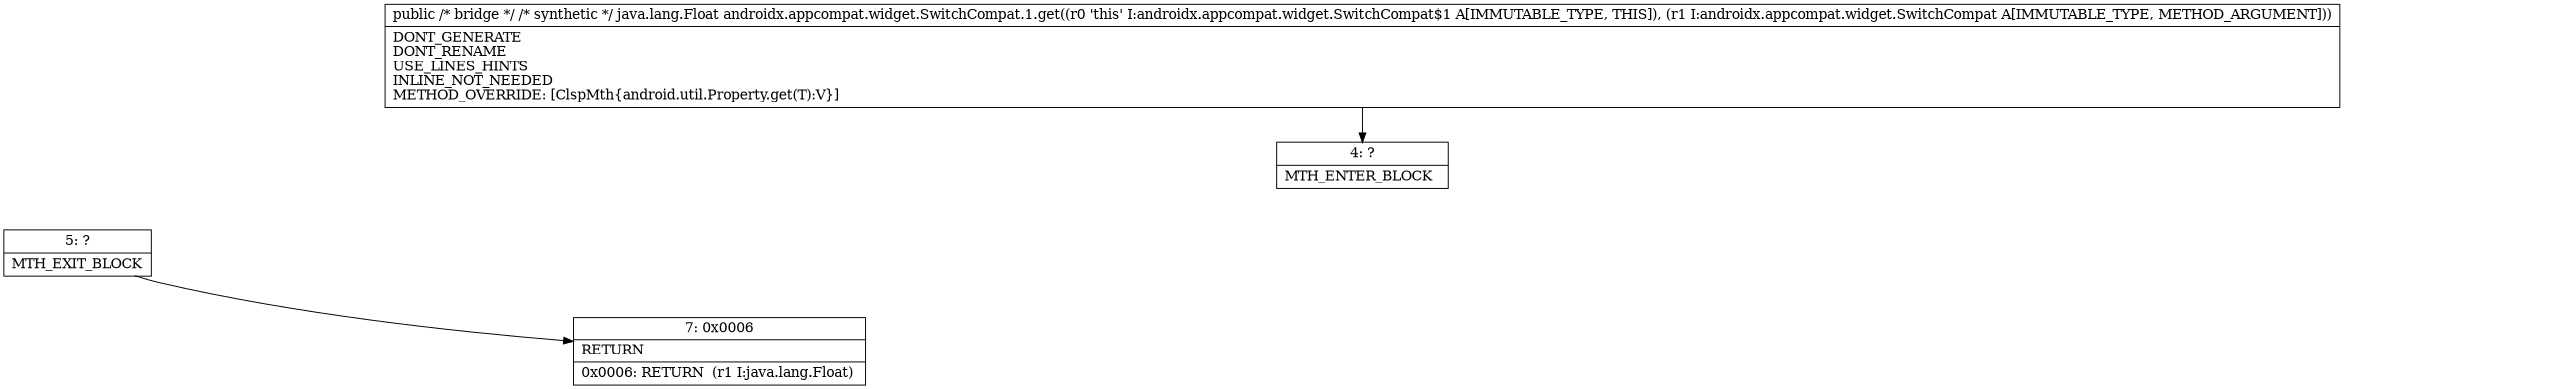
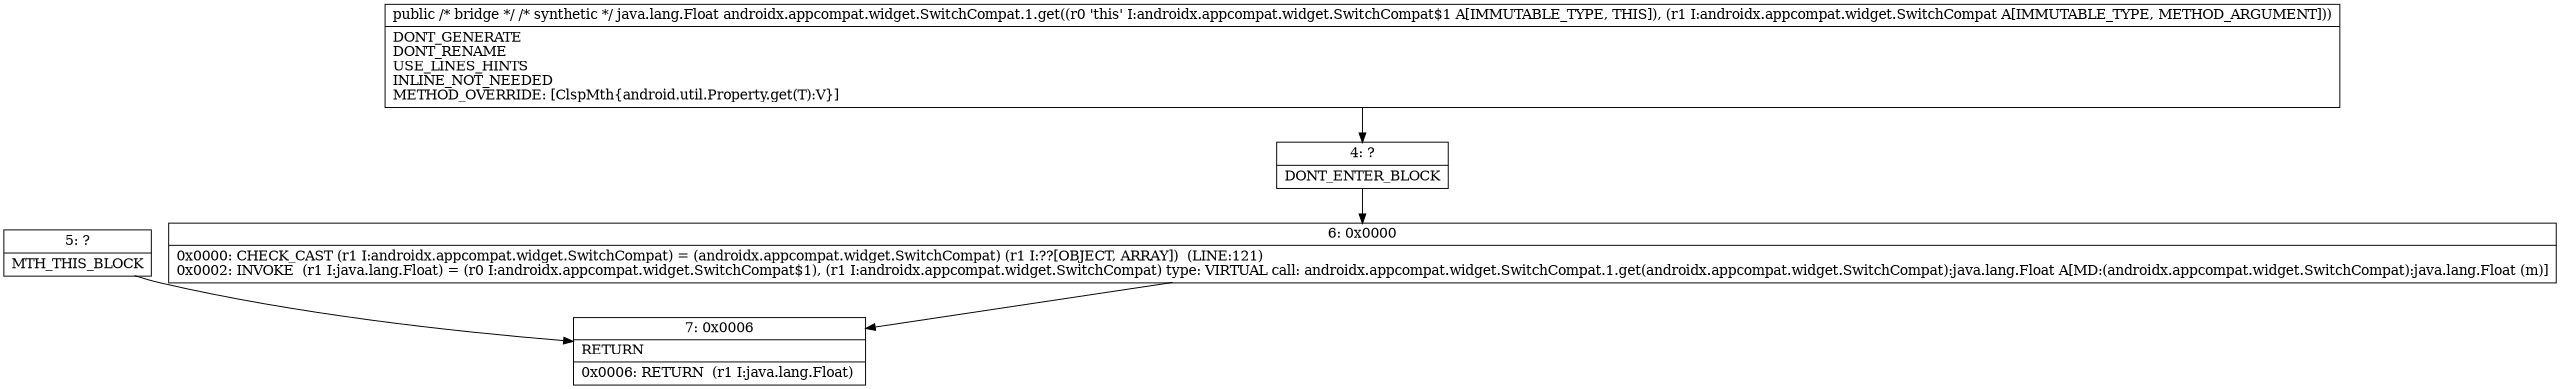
node "4: ?": text "MTH_ENTER_BLOCK" -> "DONT_ENTER_BLOCK"
node "6: 0x0000": added
node "5: ?": text "MTH_EXIT_BLOCK" -> "MTH_THIS_BLOCK"
